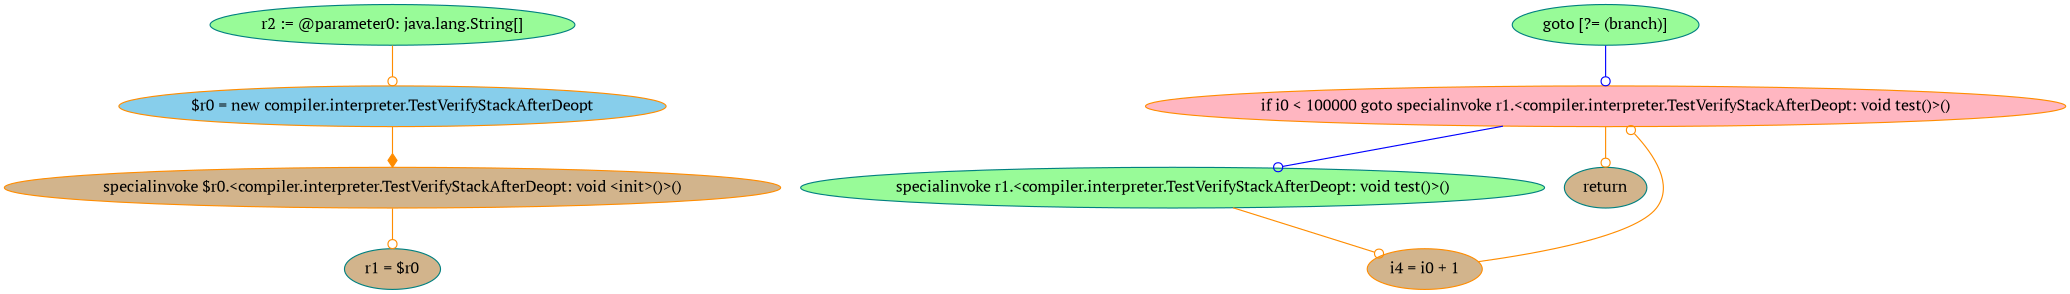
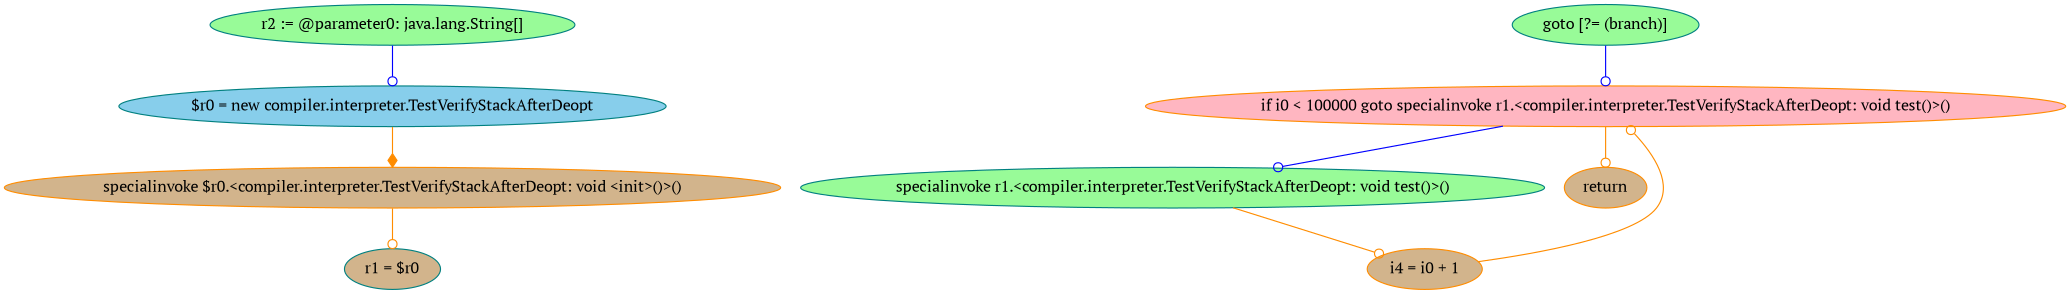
edge "r2 := @parameter0: java.lang.String[]" -> "$r0 = new compiler.interpreter.TestVerifyStackAfterDeopt": color darkorange -> blue
node "$r0 = new compiler.interpreter.TestVerifyStackAfterDeopt": color darkorange -> teal
node "return": color teal -> darkorange
